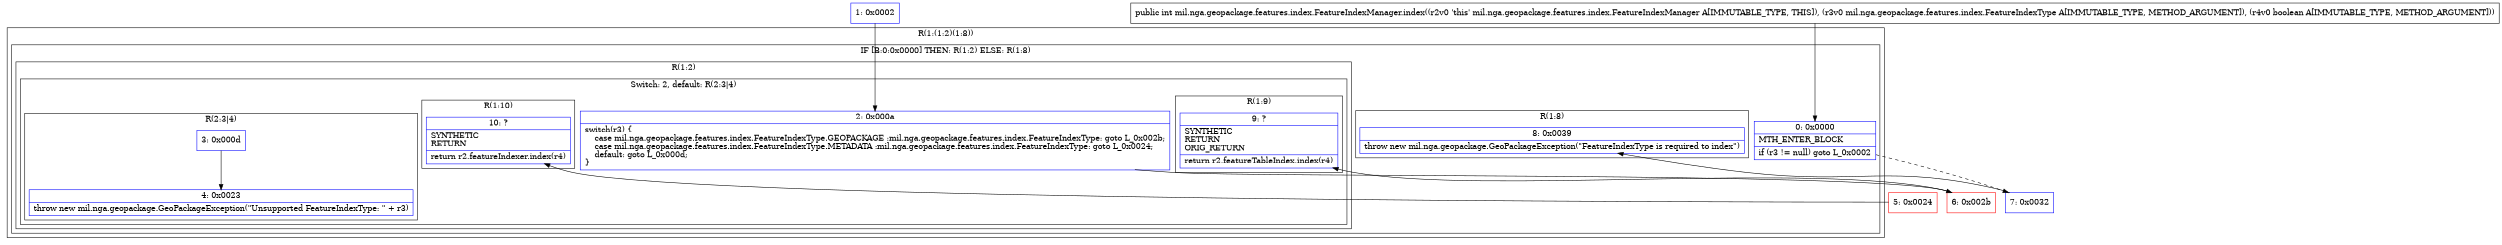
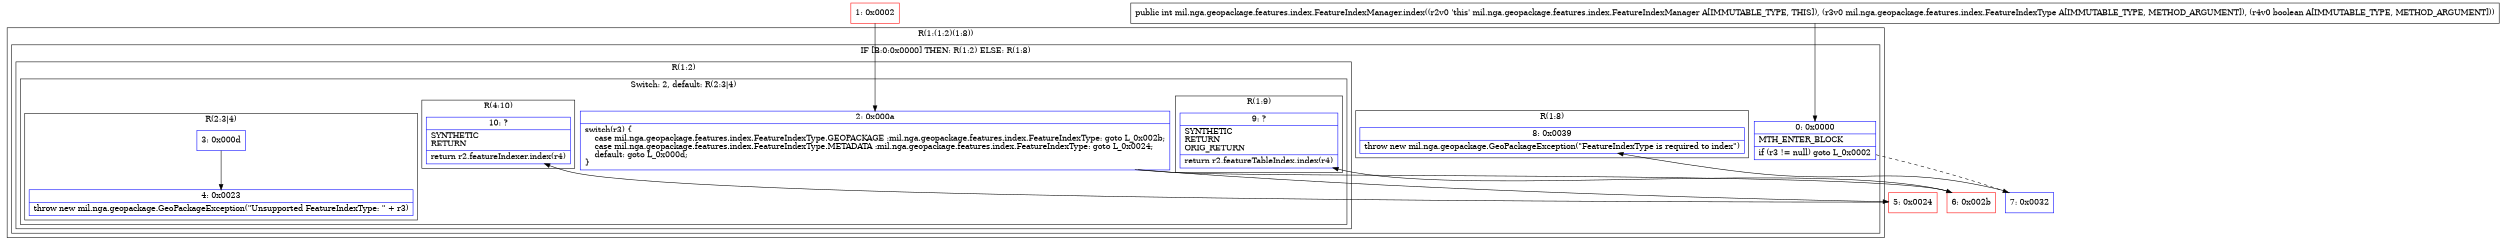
node "1: 0x0002": color blue -> red
cluster "R(1:10)": label "R(1:10)" -> "R(4:10)"
edge "2: 0x000a" -> "5: 0x0024": added
